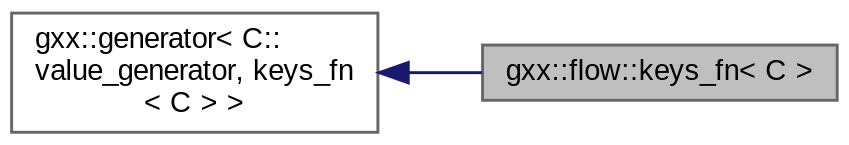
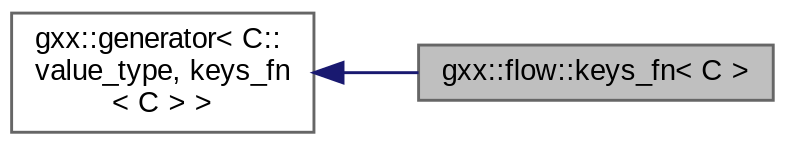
node "gxx::generator< C:: value_generator, keys_fn < C > >": label "gxx::generator< C:: value_generator, keys_fn < C > >" -> "gxx::generator< C:: value_type, keys_fn < C > >"
